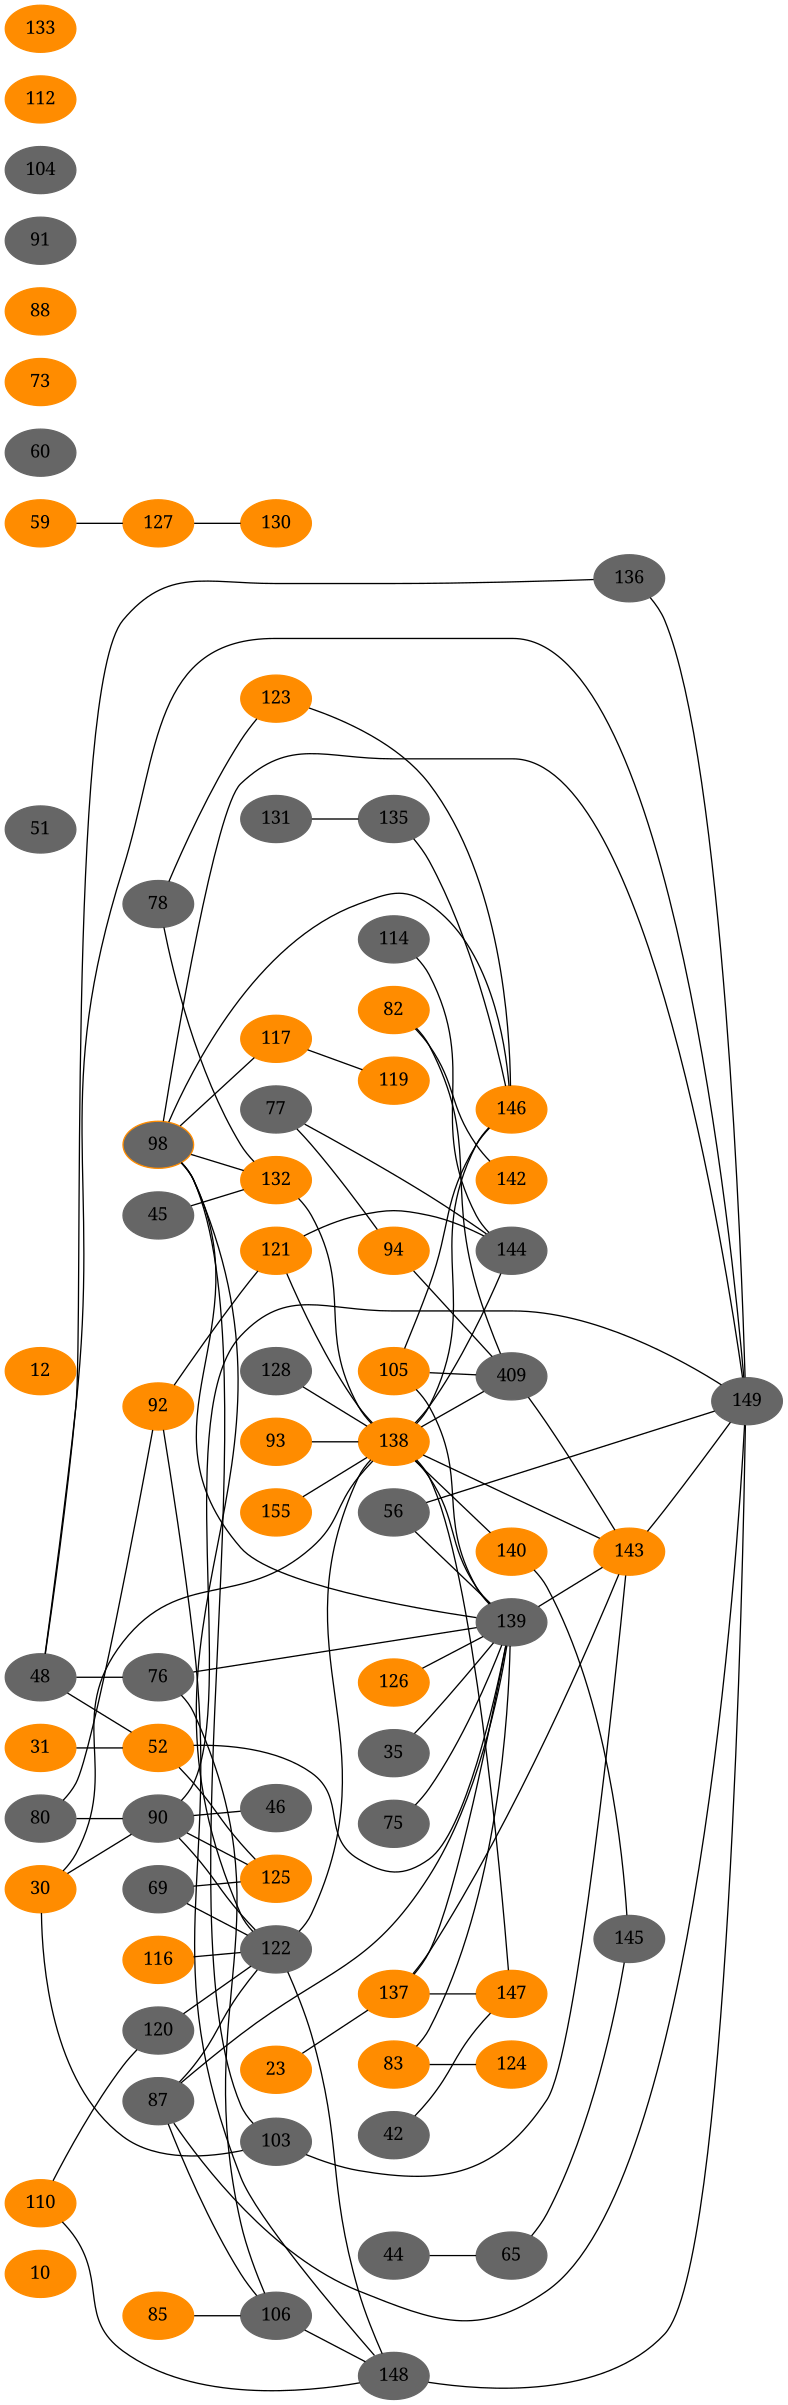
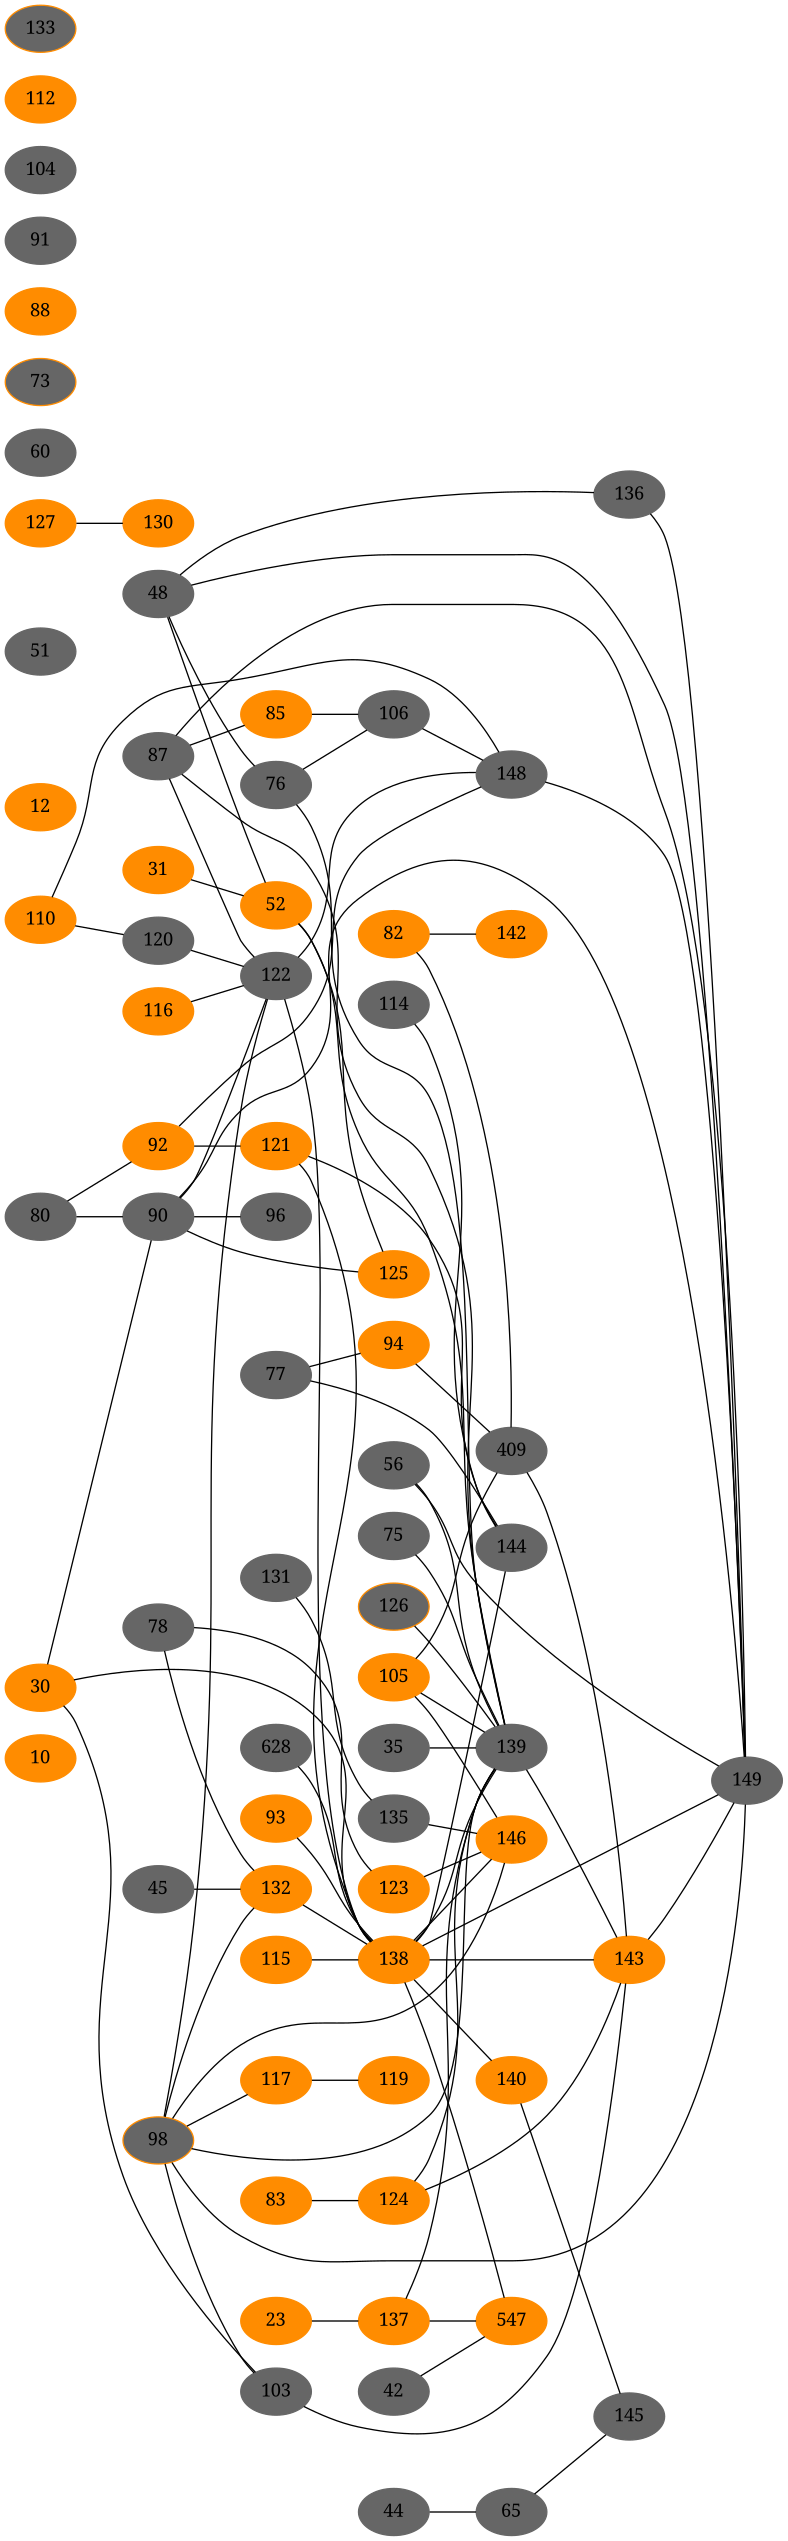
node "133": fillcolor darkorange -> gray40
node "73": fillcolor darkorange -> gray40
node "59": removed
node "128": label "128" -> "628"
edge "409" -- "138": now "149" -- "138"
node "155": label "155" -> "115"
node "126": fillcolor darkorange -> gray40
edge "143" -- "137": now "143" -- "124"
node "46": label "46" -> "96"
edge "139" -- "83": now "139" -- "124"
node "69": removed
node "147": label "147" -> "547"
edge "87" -- "106": now "87" -- "85"
